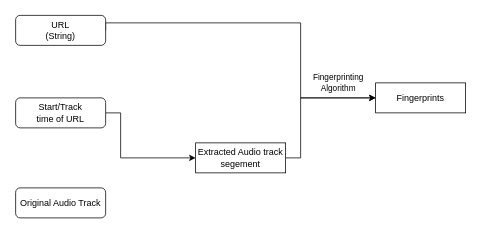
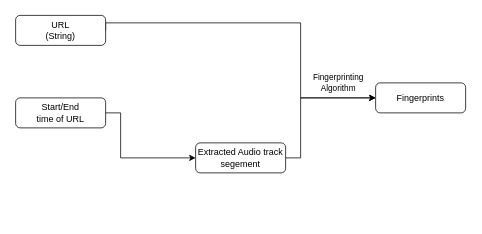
node "Fingerprints": shape rectangle -> rounded rectangle
node "Start/Track time of URL": label "Start/Track time of URL" -> "Start/End time of URL"
node "Extracted Audio track segement": shape rectangle -> rounded rectangle
node "Original Audio Track": removed
